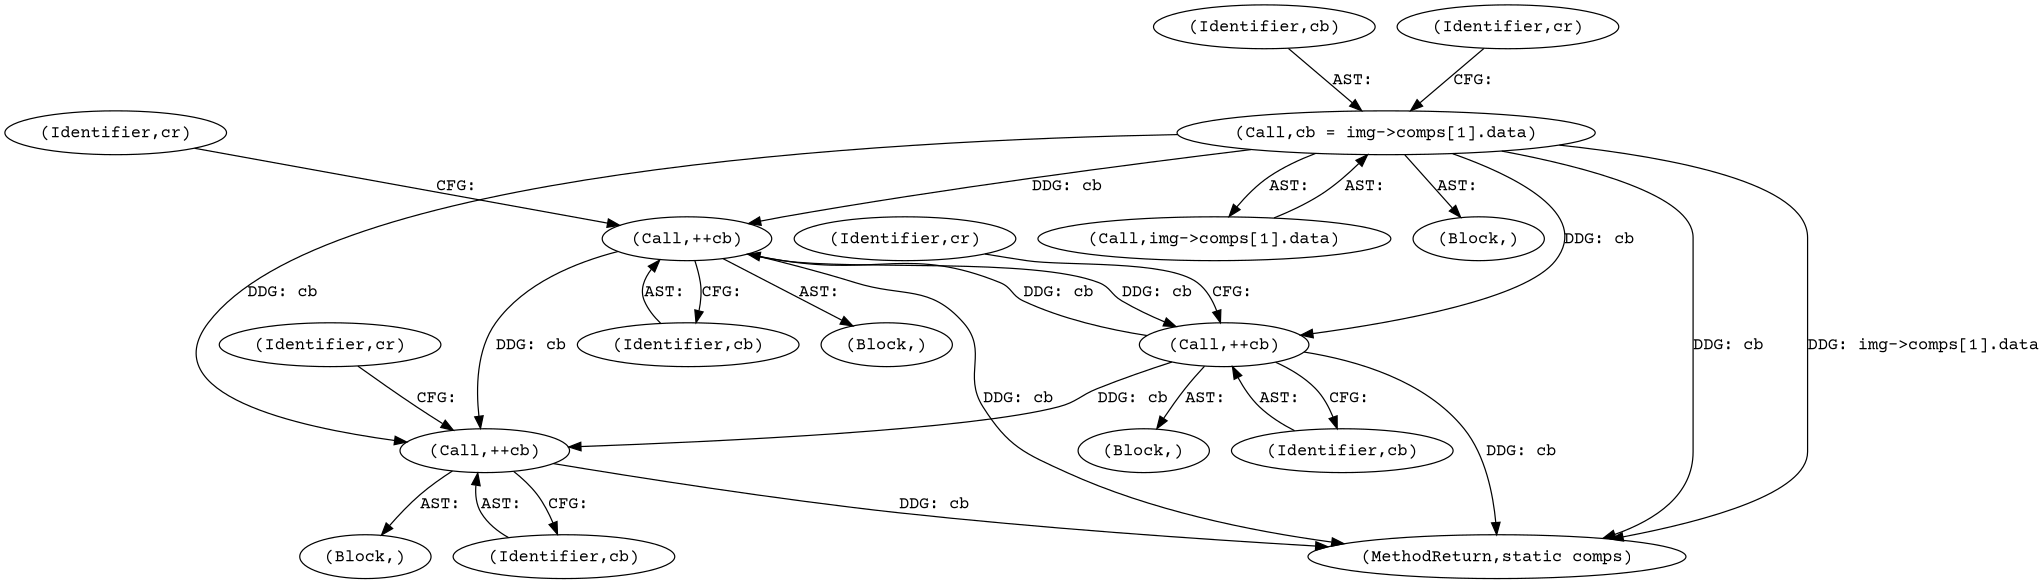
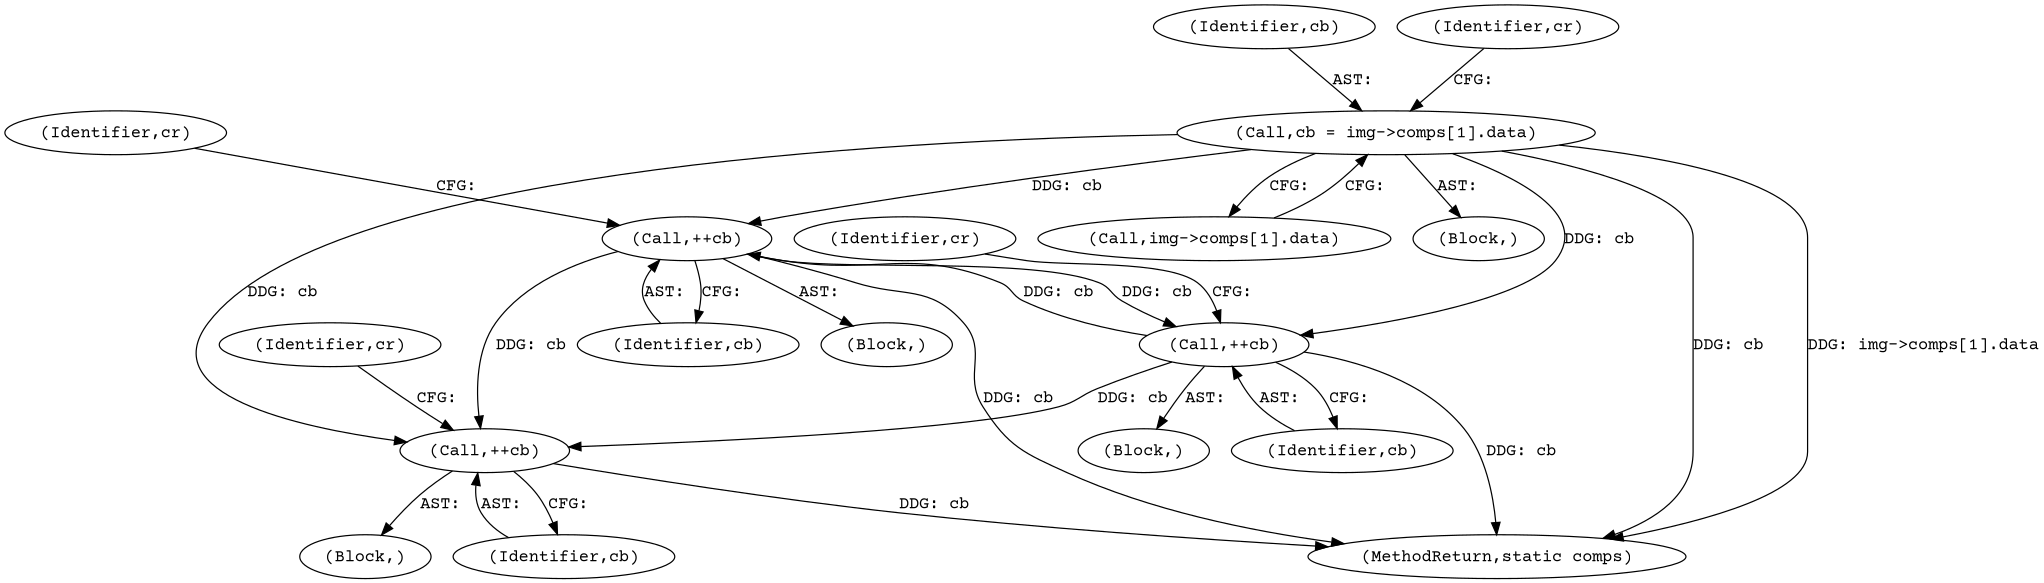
edge "(Call,cb = img->comps[1].data)" -> "(Call,img->comps[1].data)": label "AST: " -> "CFG: "
edge "(Call,img->comps[1].data)" -> "(Call,cb = img->comps[1].data)": label "AST: " -> "CFG: "
